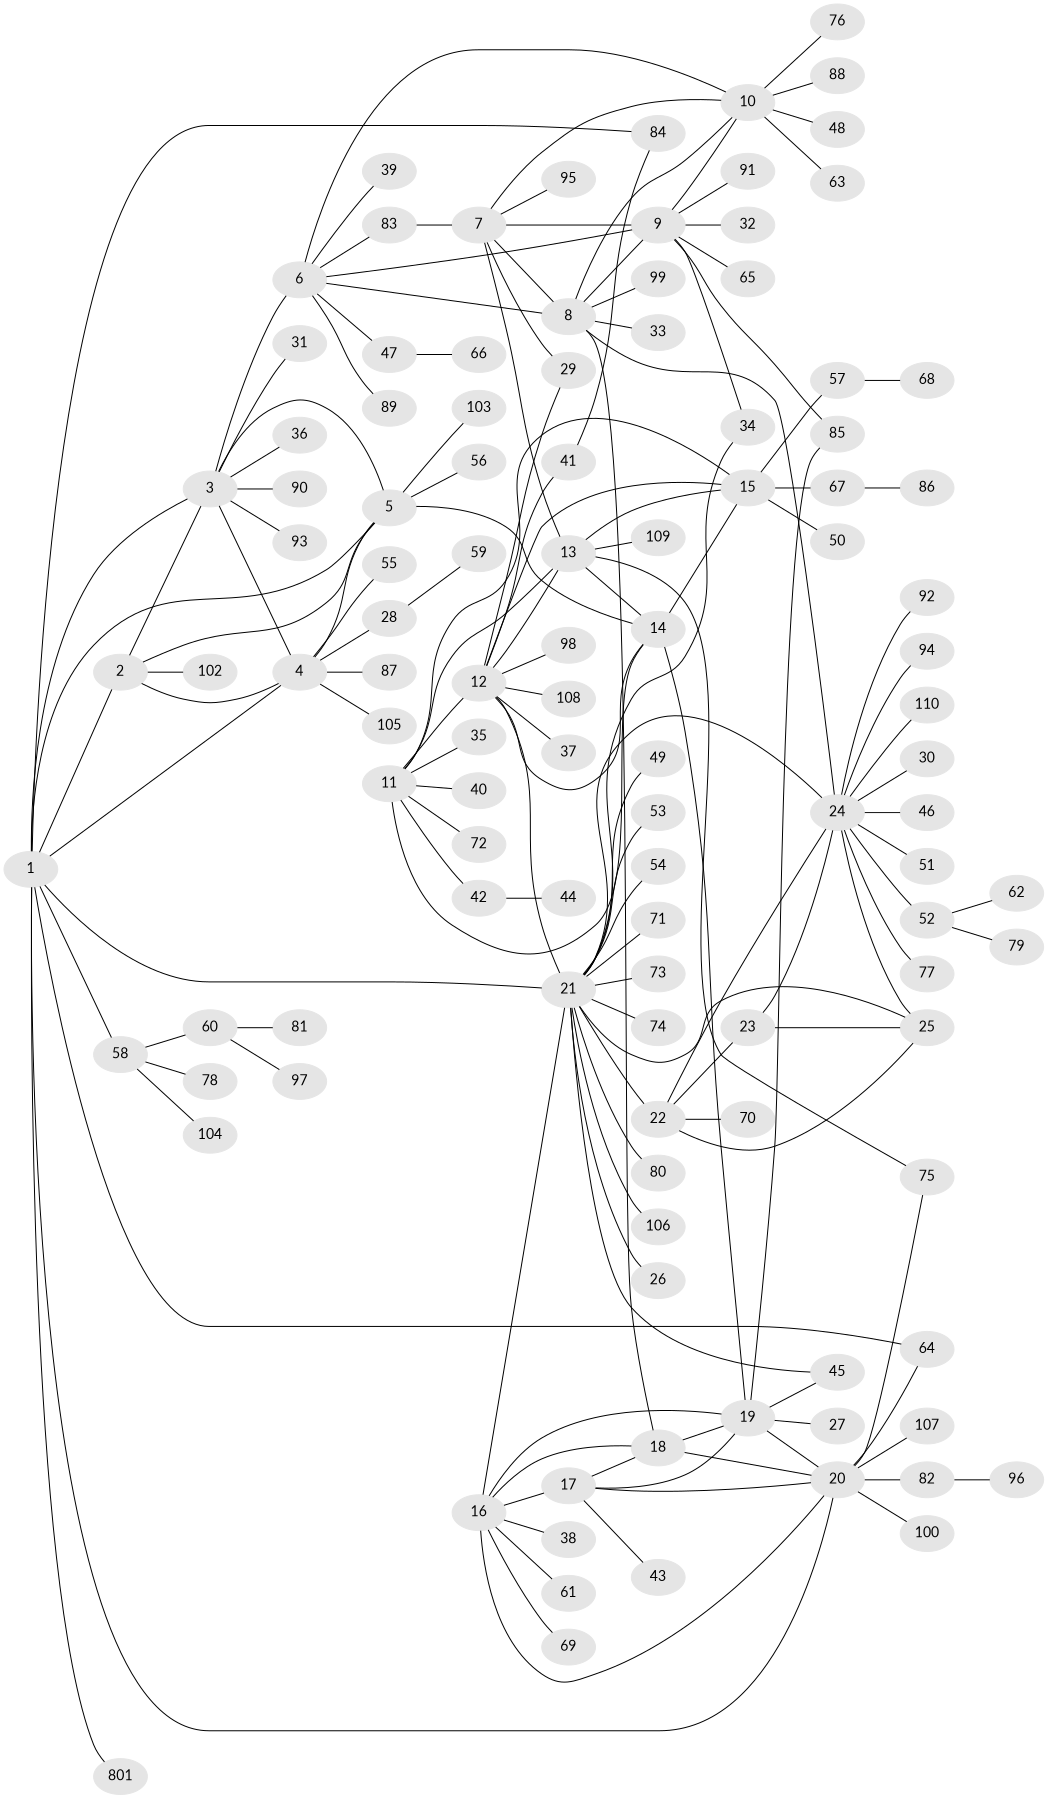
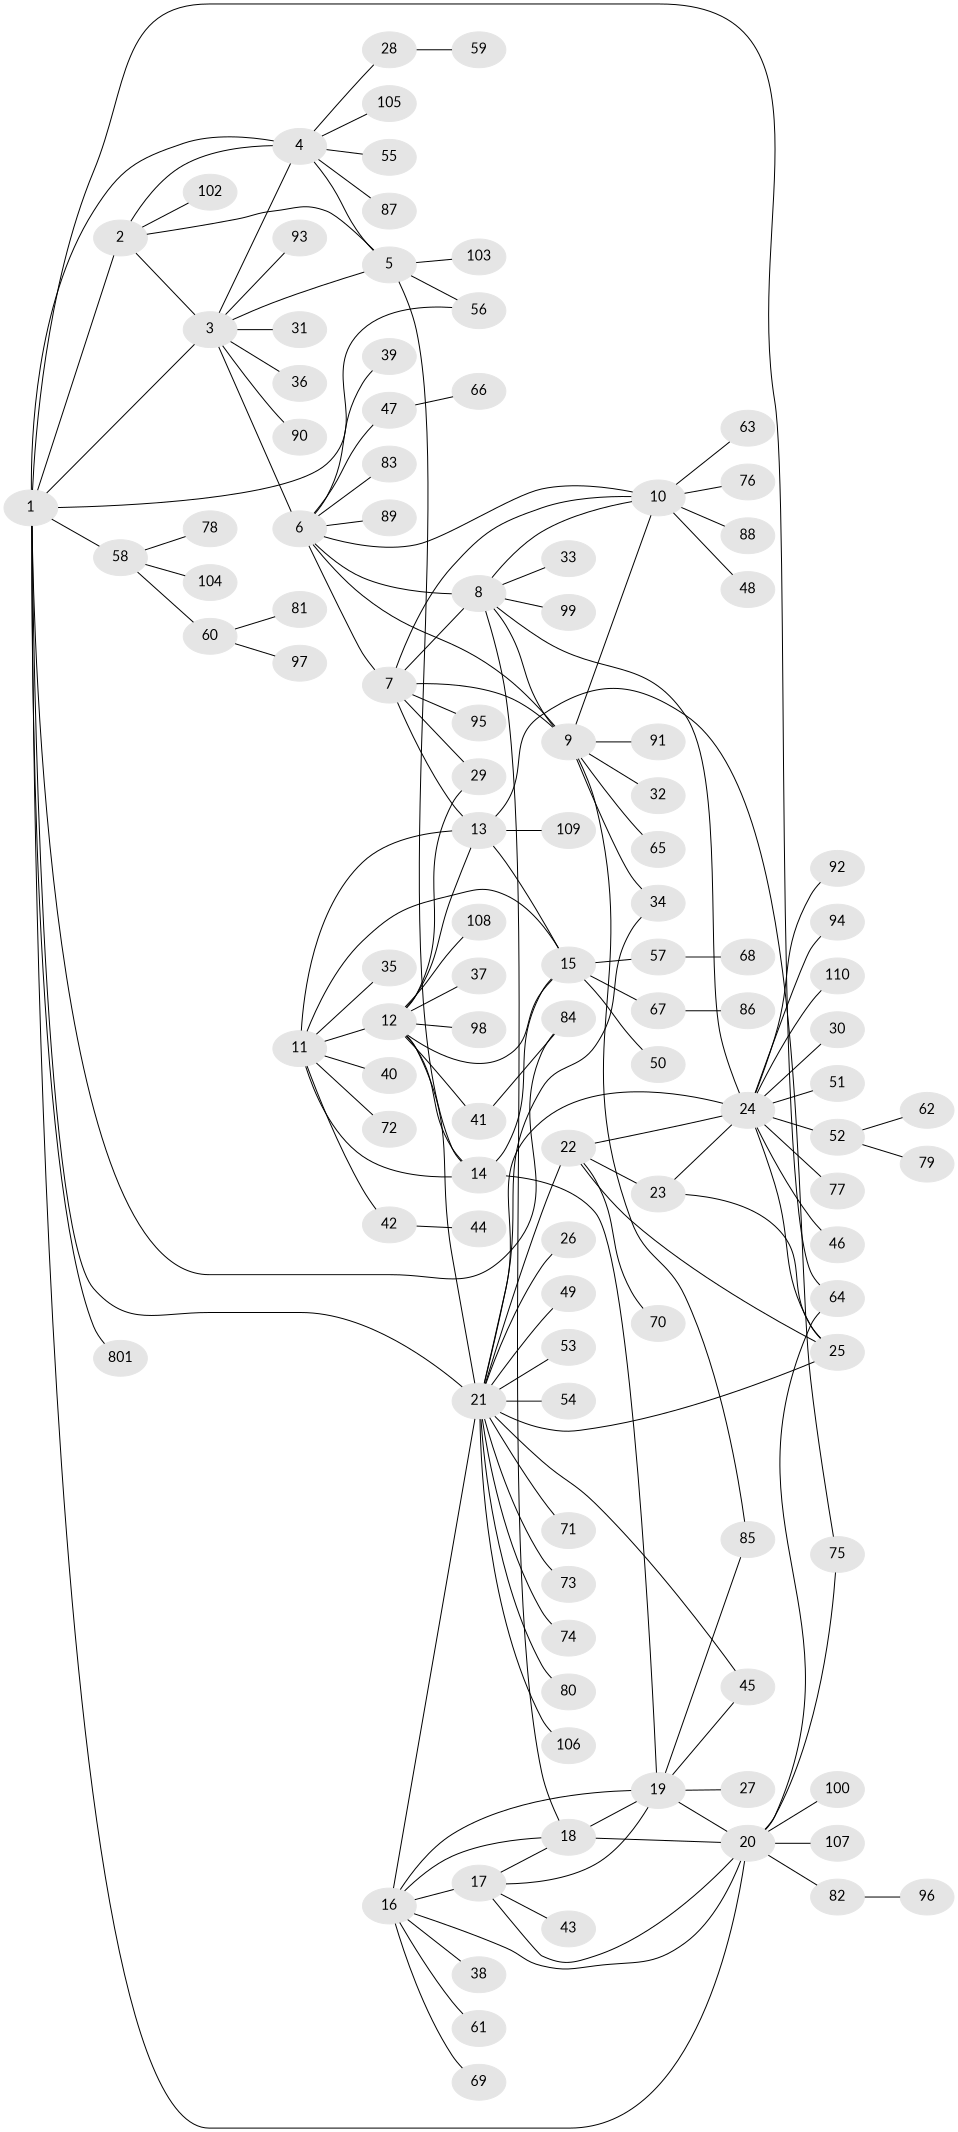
edge "83" -- "7": now "6" -- "7"
edge "13" -- "14": removed
edge "5" -- "1": now "56" -- "1"
